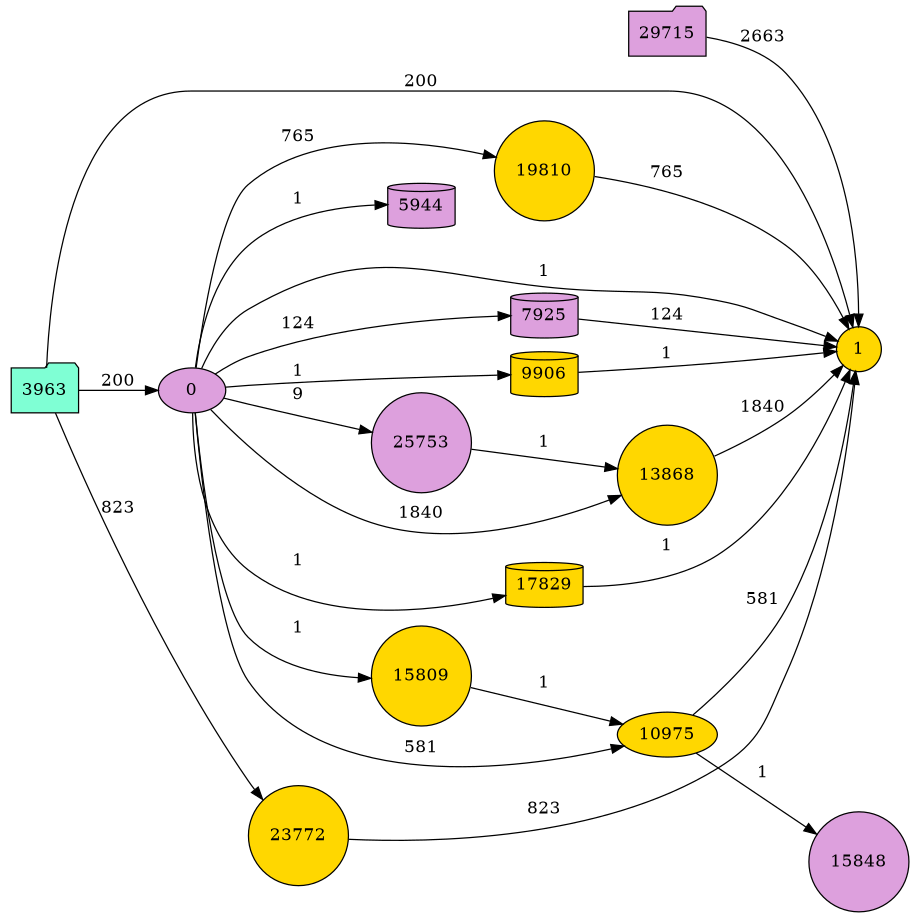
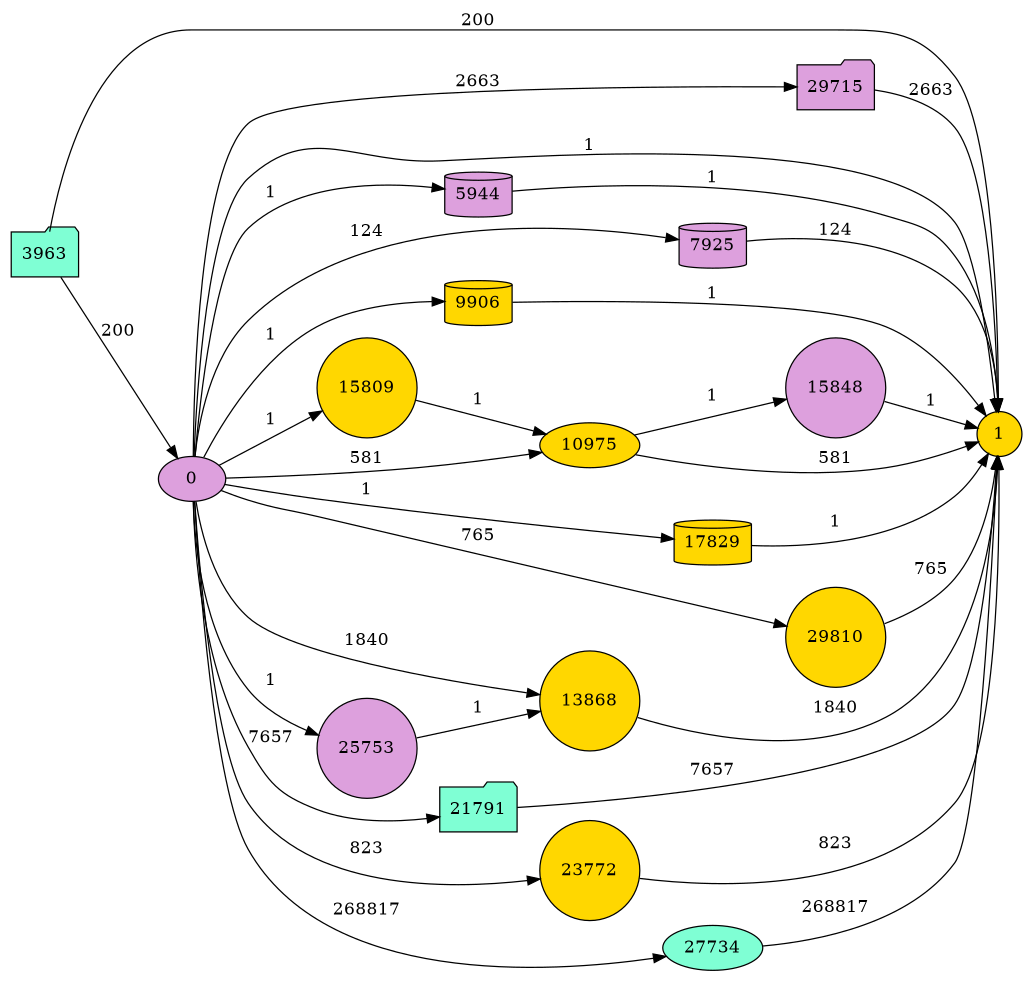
edge "0" -> "29715": added, label "2663"
node "19810": label "19810" -> "29810"
edge "5944" -> "1": added, label "1"
edge "0" -> "25753": label "9" -> "1"
edge "15848" -> "1": added, label "1"
edge "3963" -> "23772": now "0" -> "23772"
node "21791": added
node "27734": added
